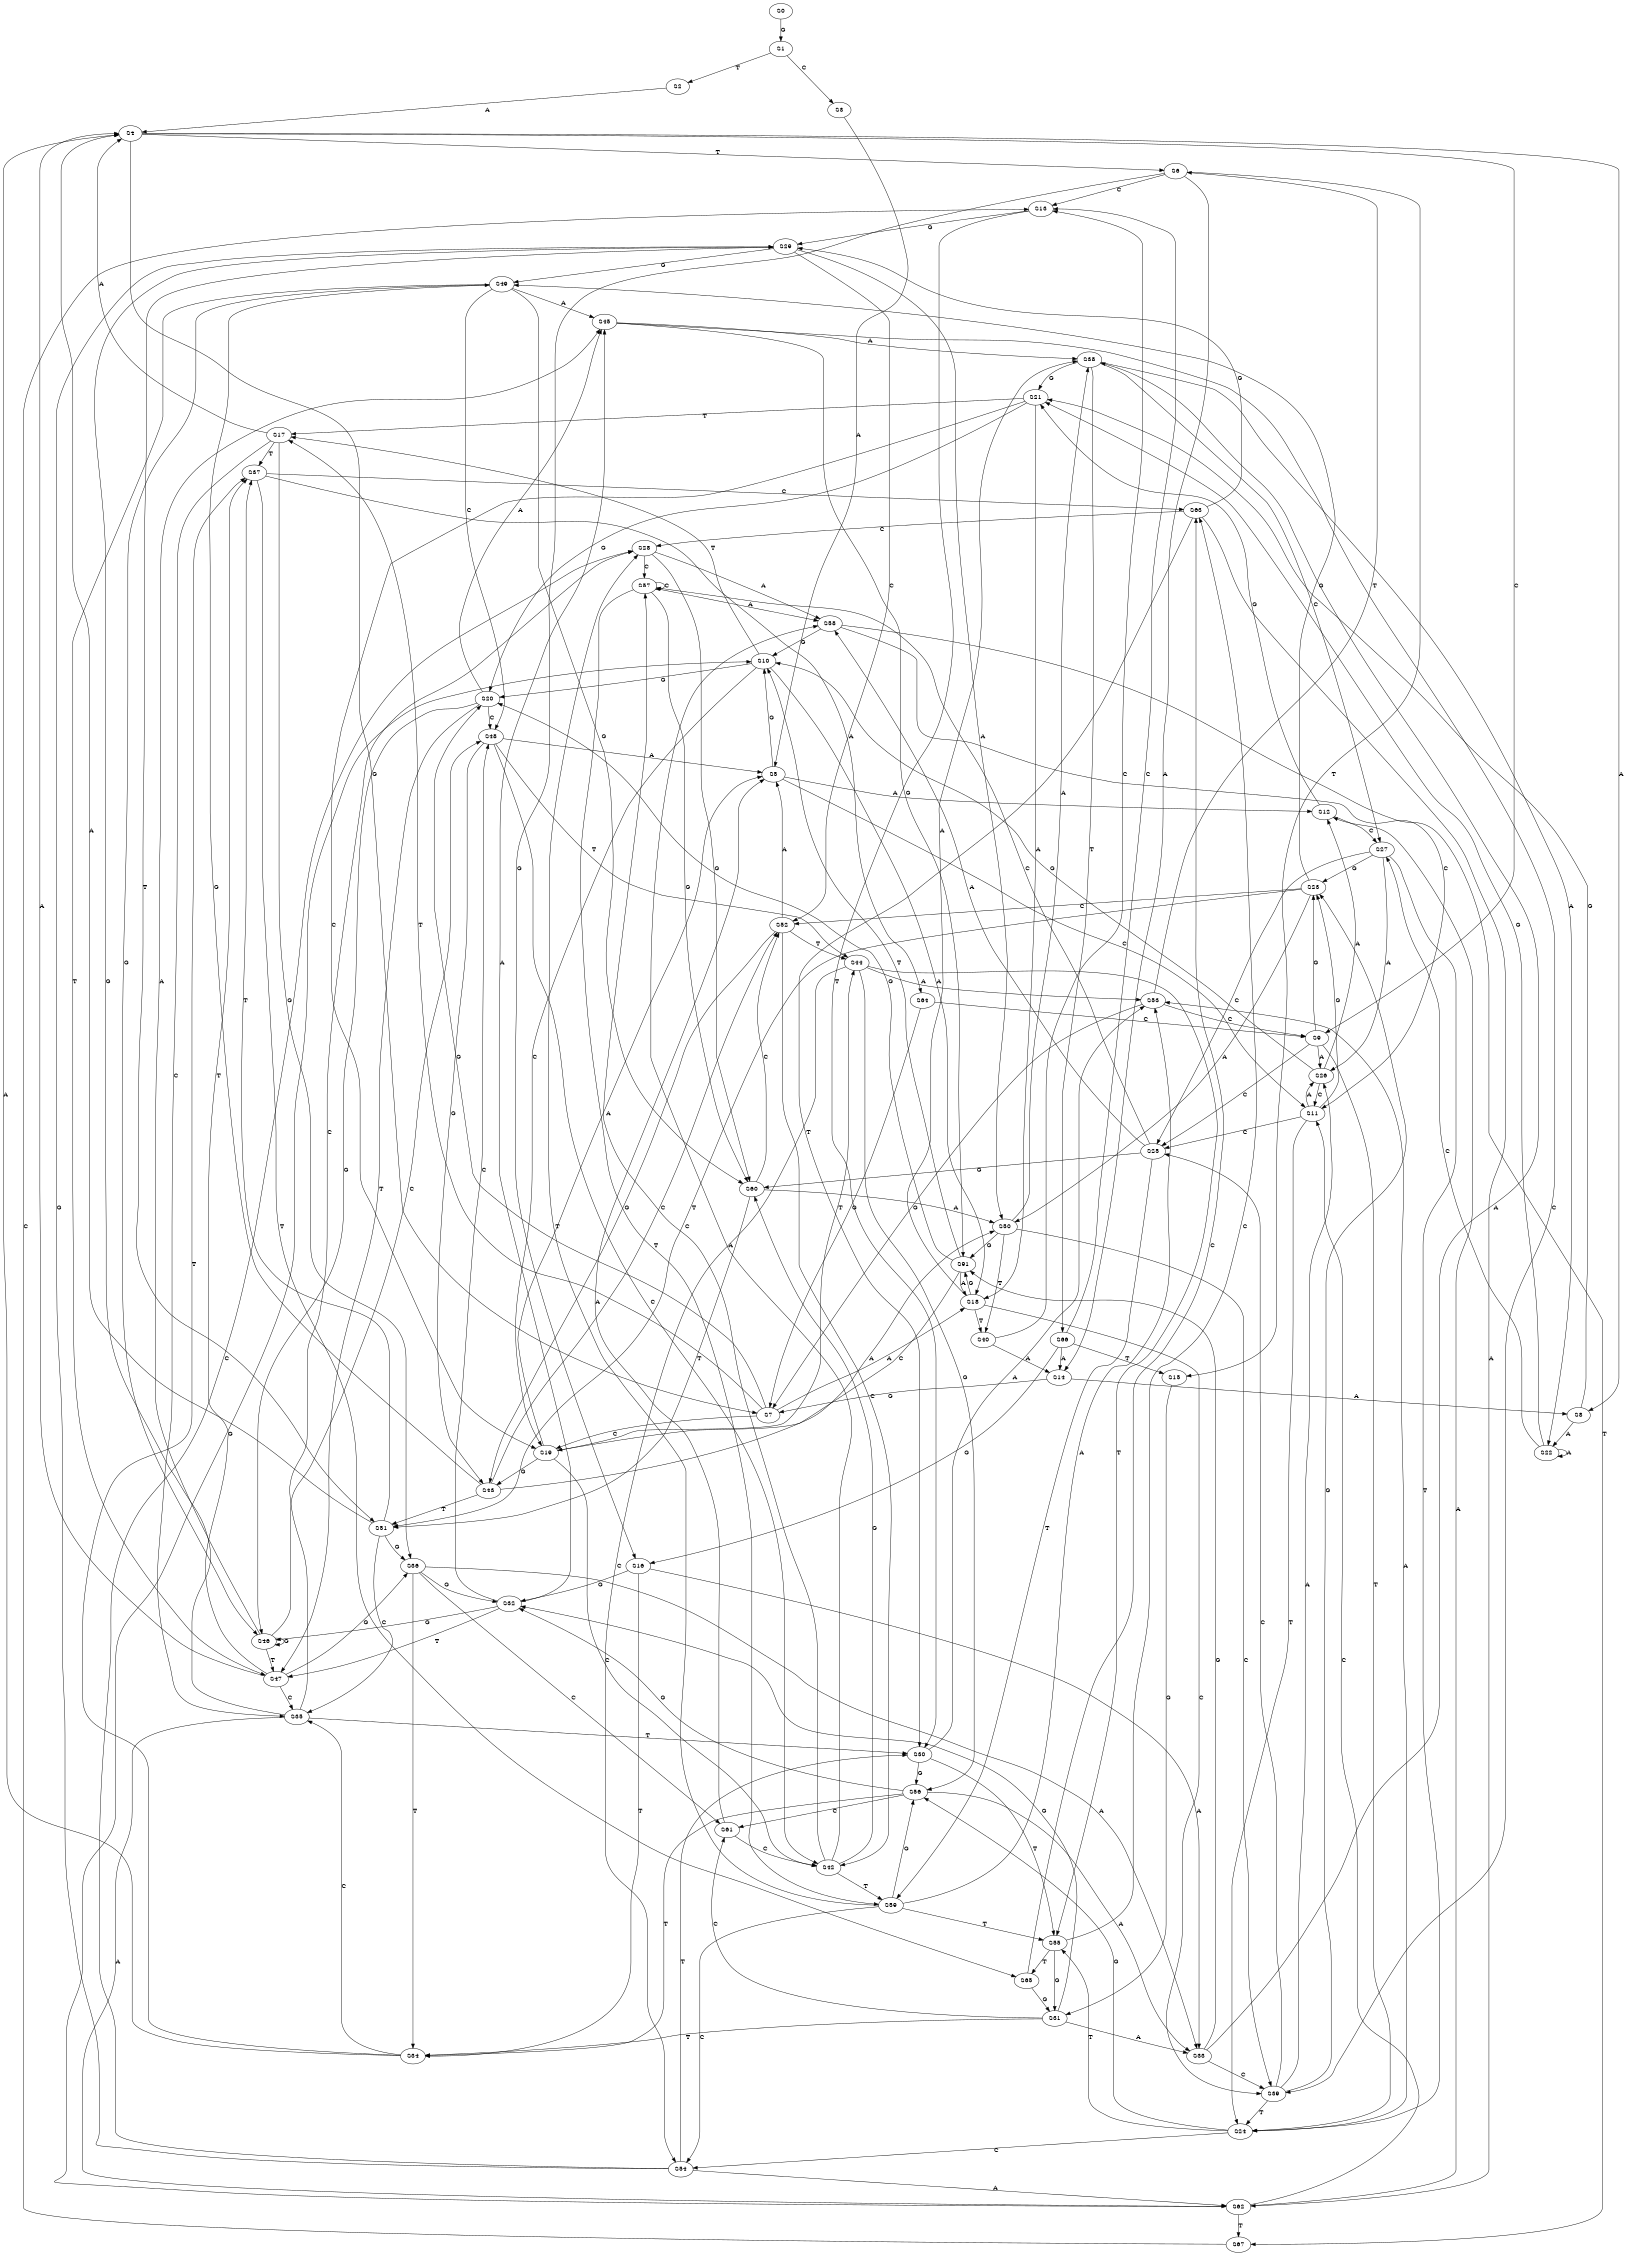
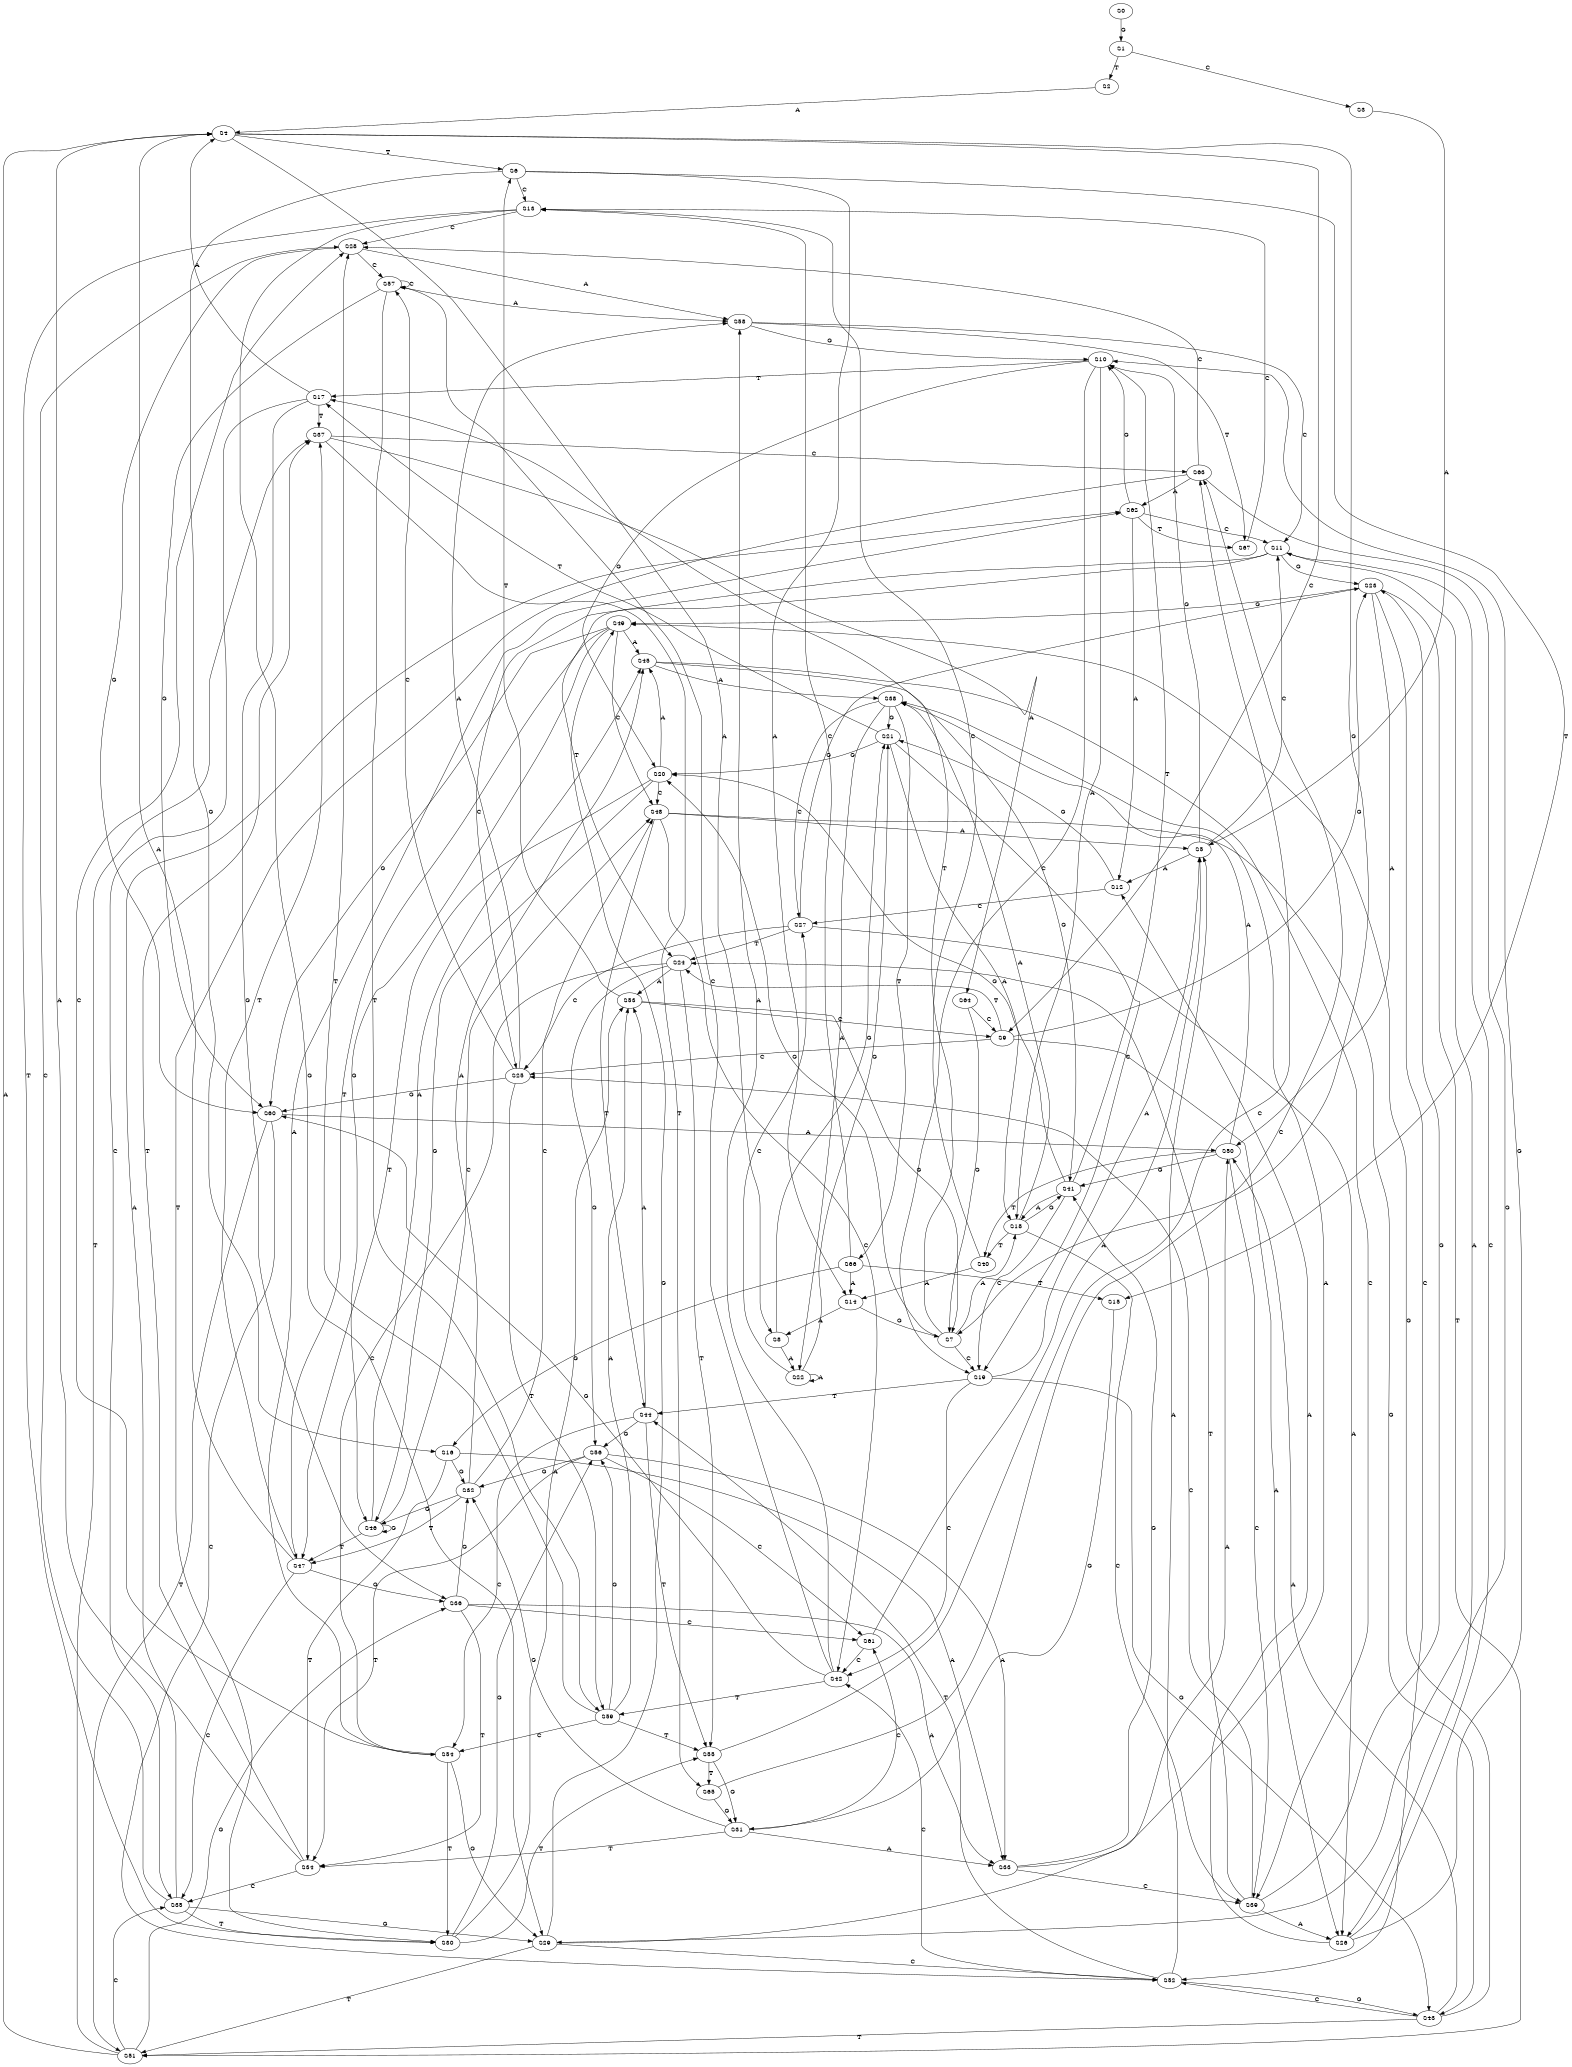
edge "S13" -> "S28": added, label "C"
node "S91": label "S91" -> "S41"
